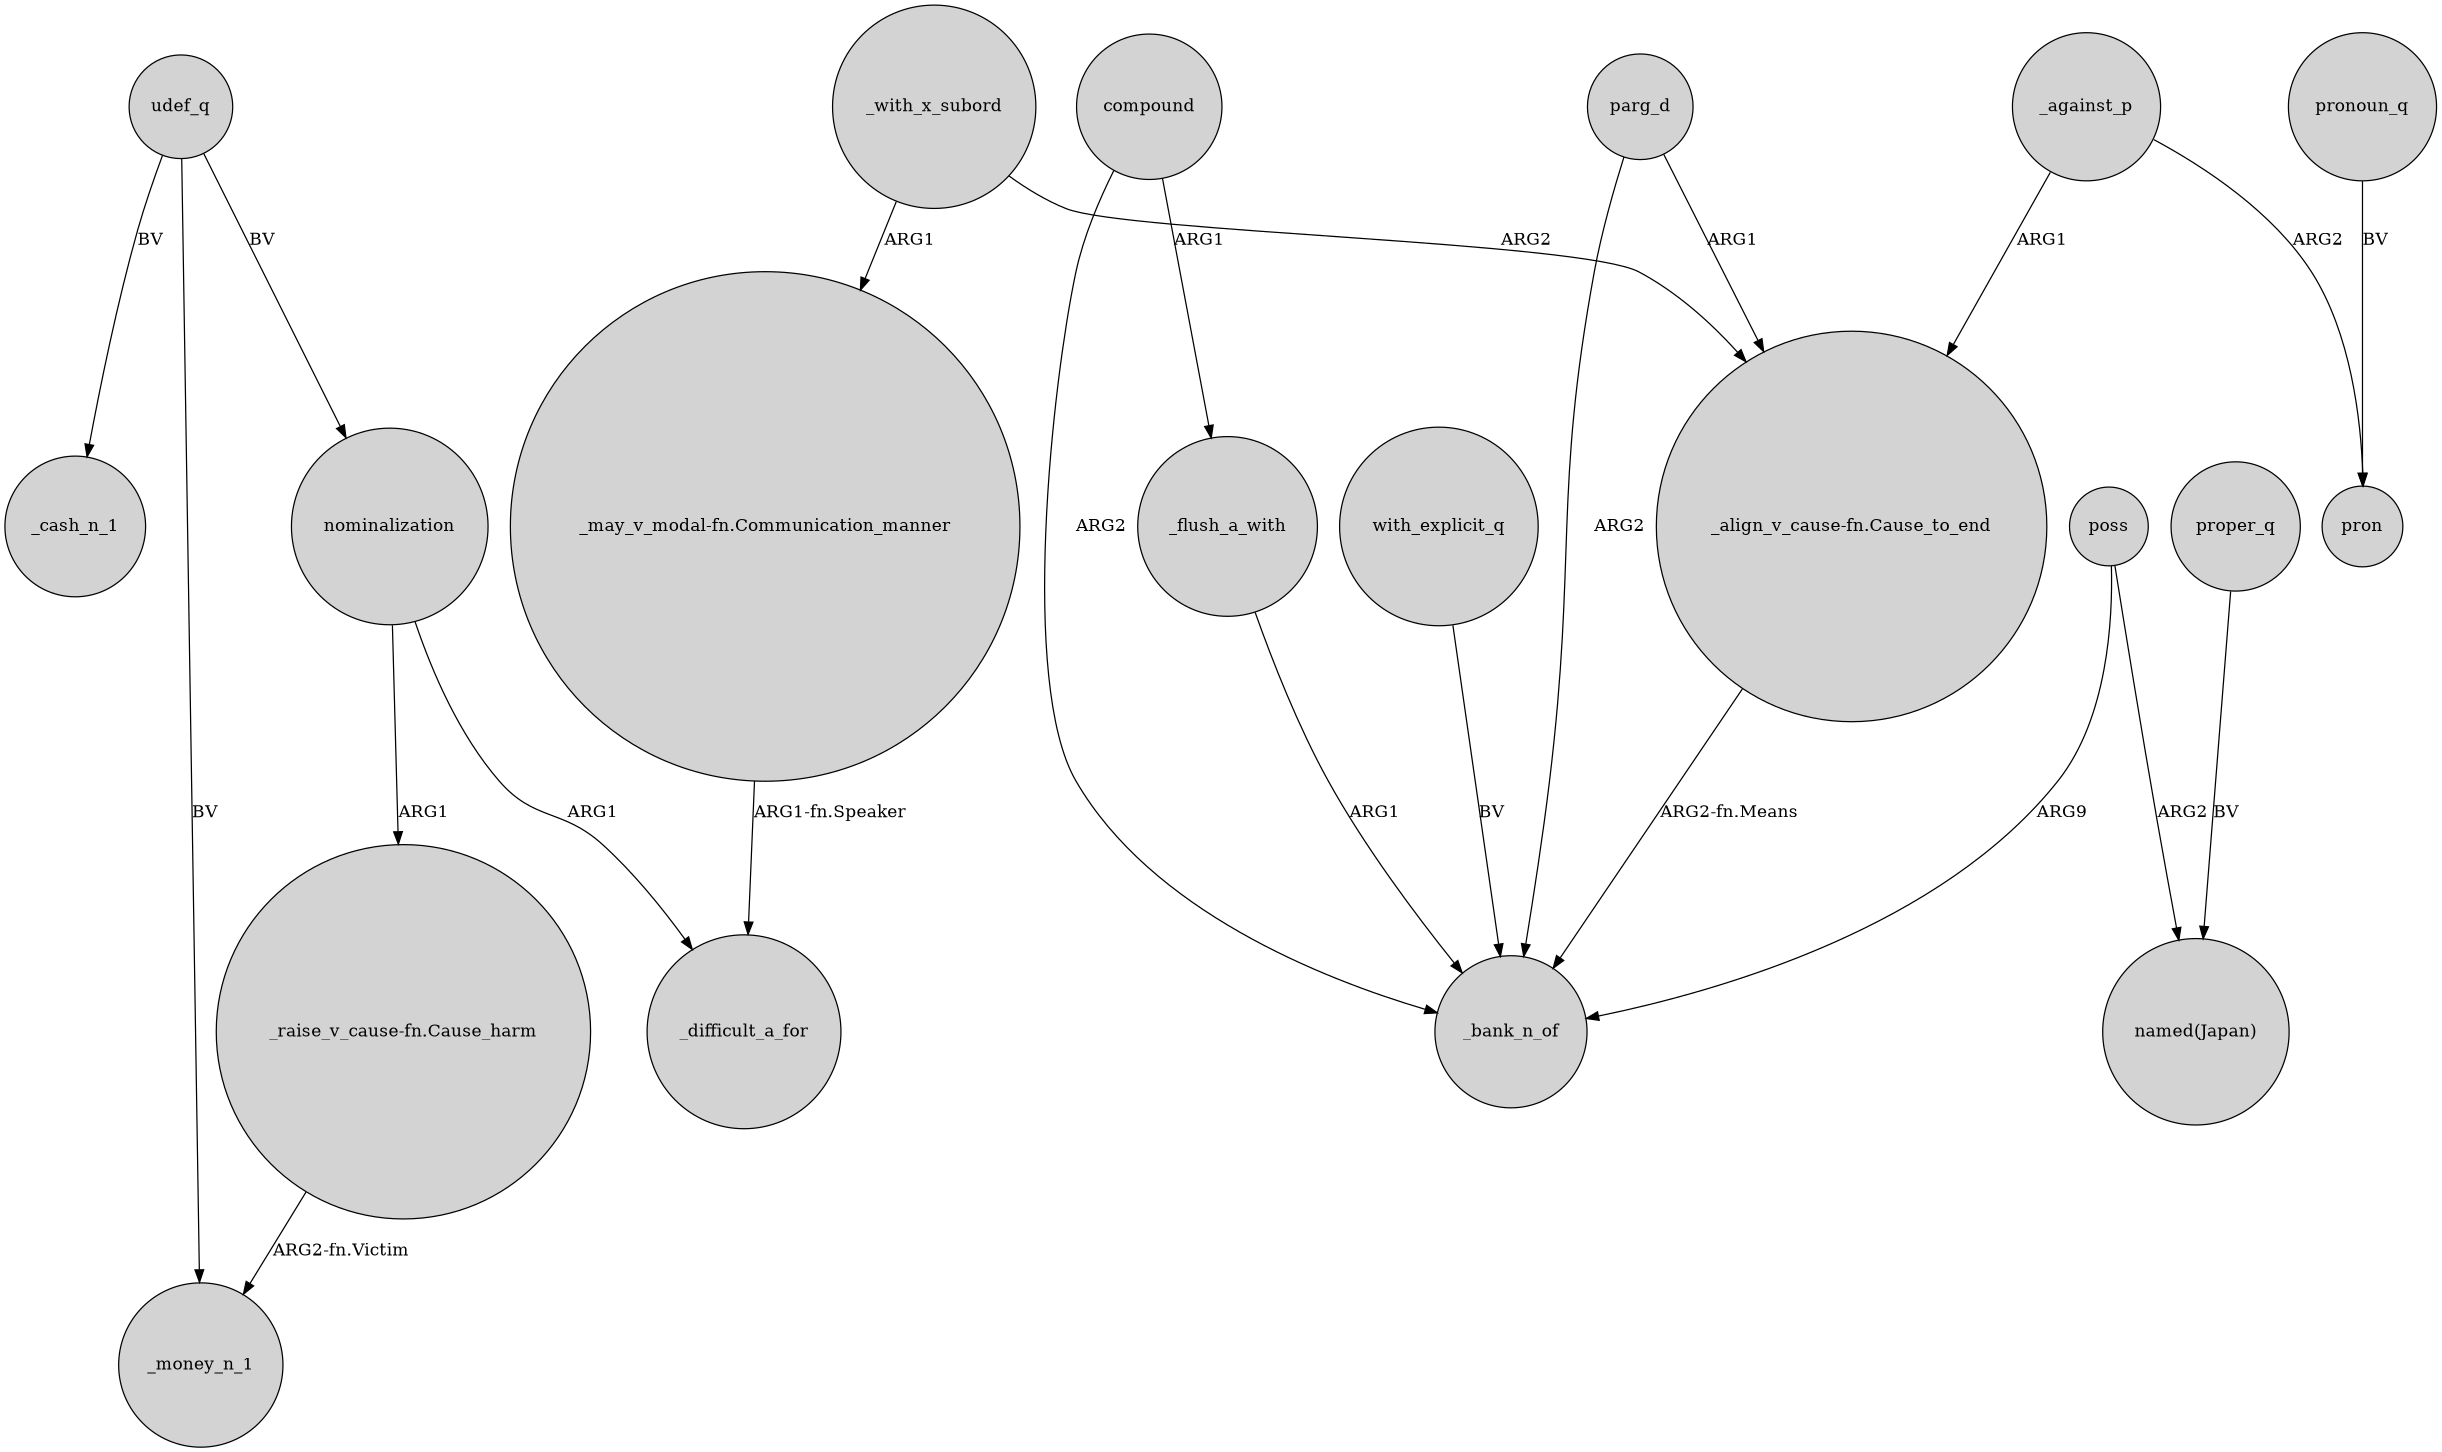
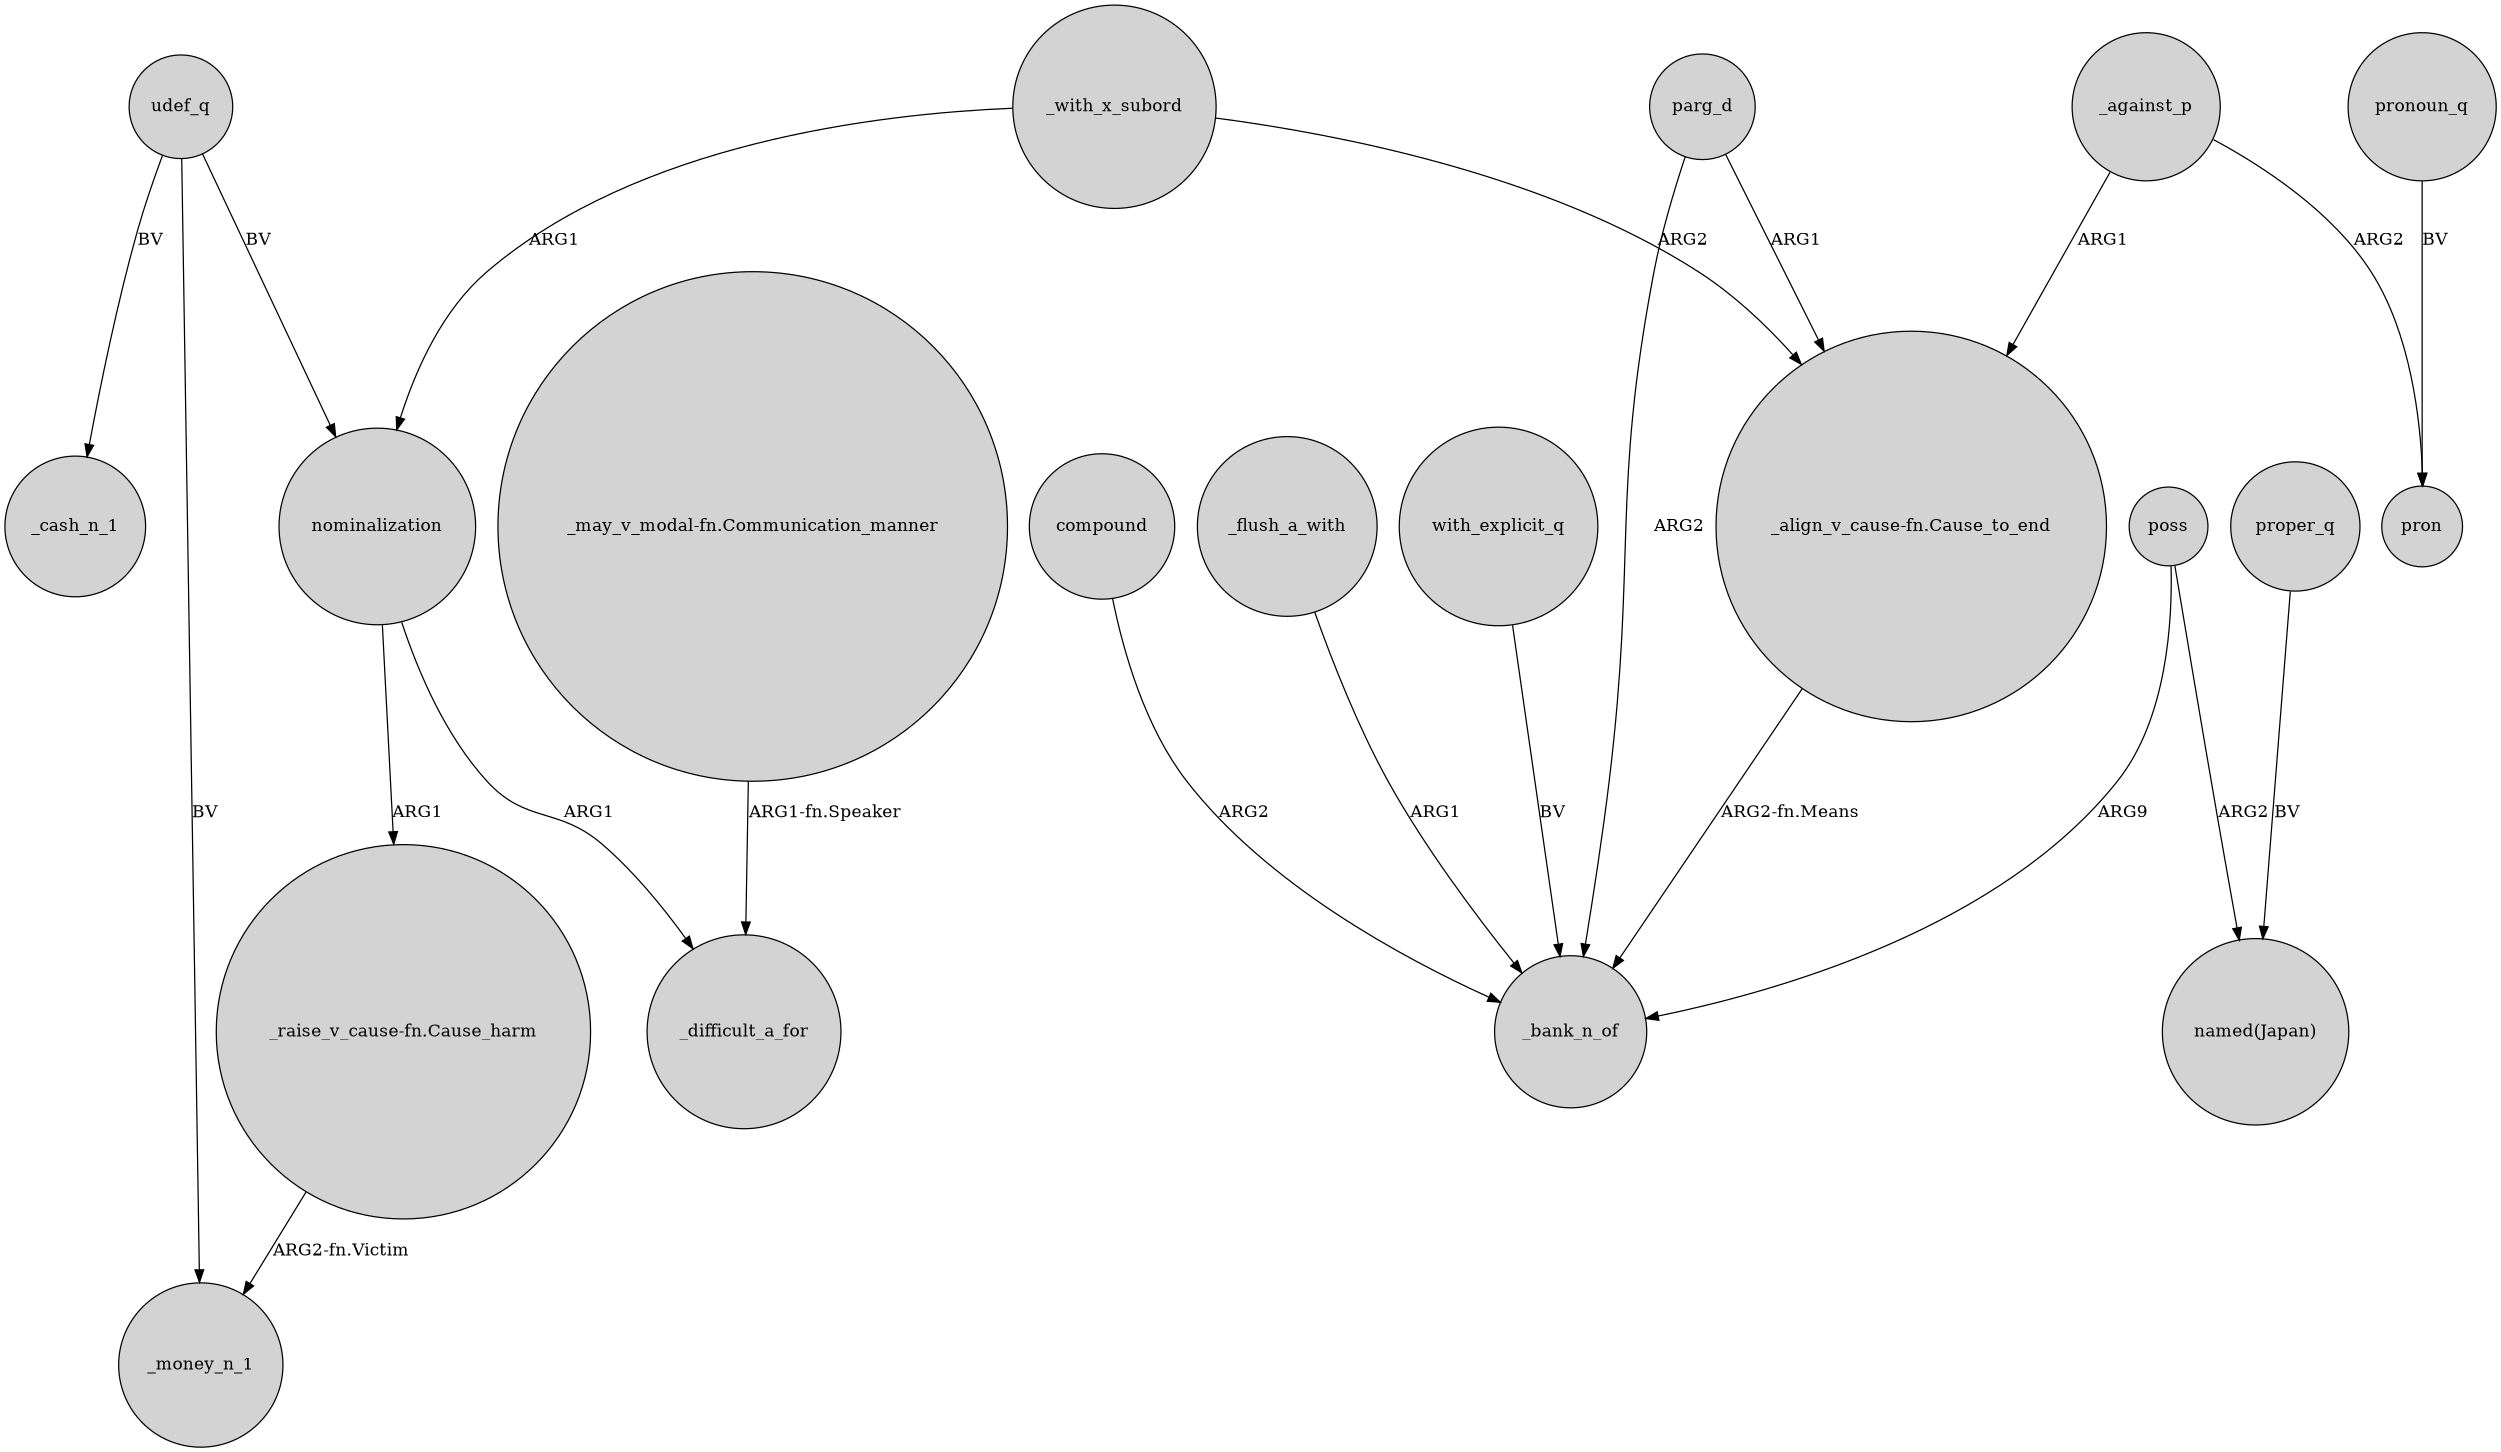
edge "_with_x_subord" -> "_may_v_modal-fn.Communication_manner": now "_with_x_subord" -> "nominalization"
edge "compound" -> "_flush_a_with": removed, label "ARG1"
